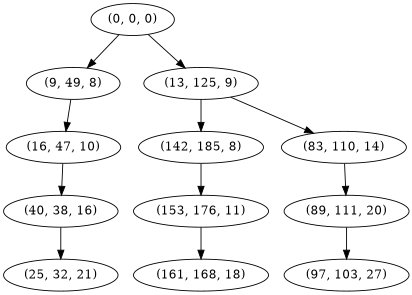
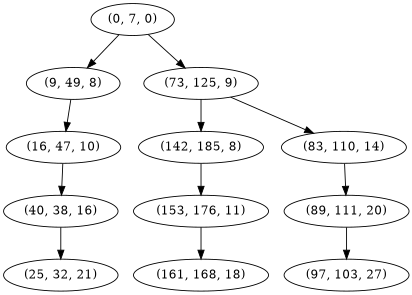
node "(0, 0, 0)": label "(0, 0, 0)" -> "(0, 7, 0)"
node "(13, 125, 9)": label "(13, 125, 9)" -> "(73, 125, 9)"
